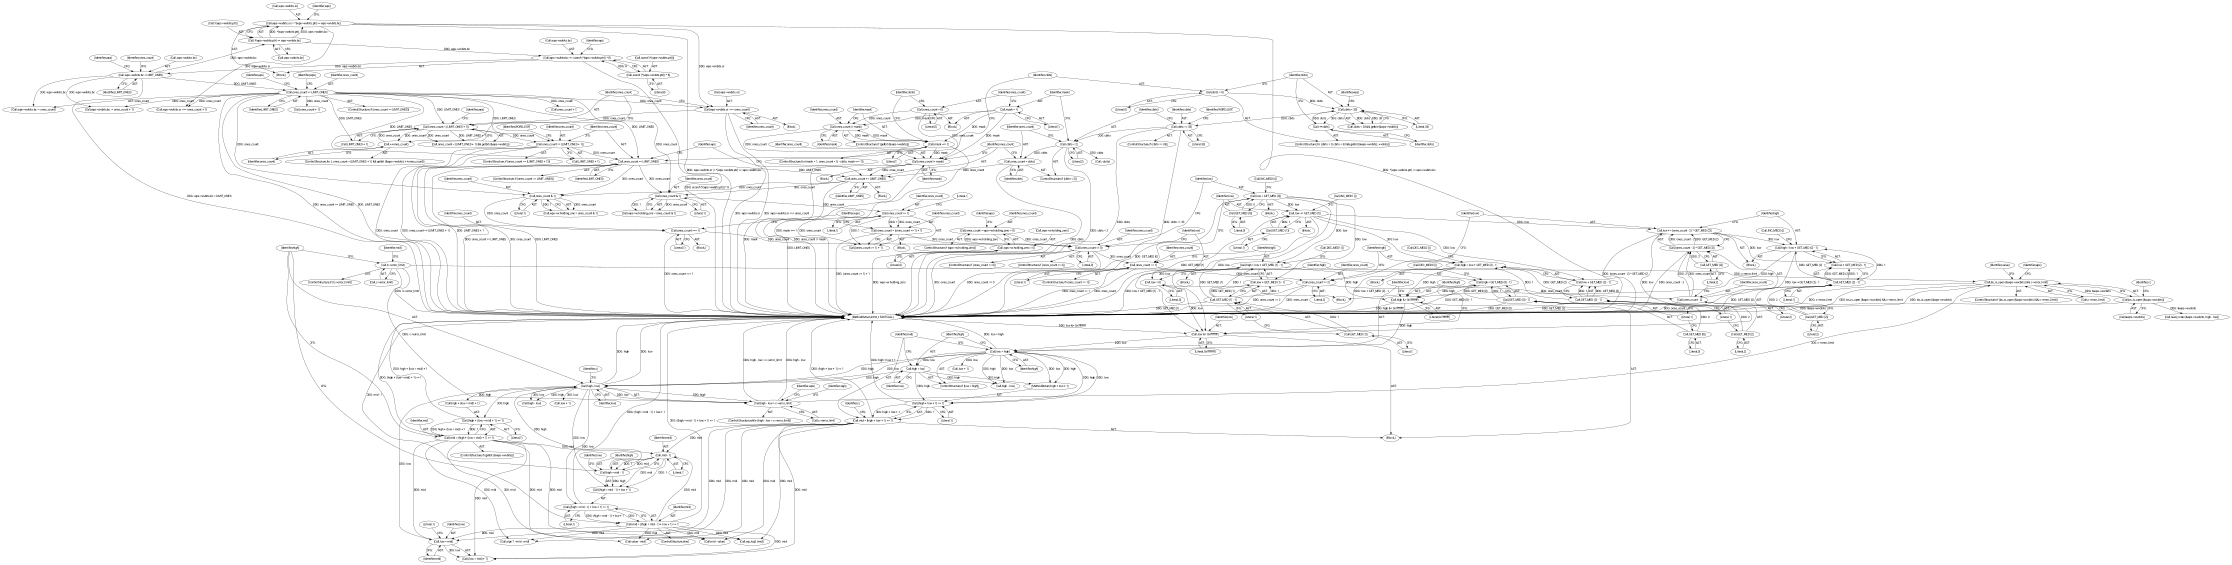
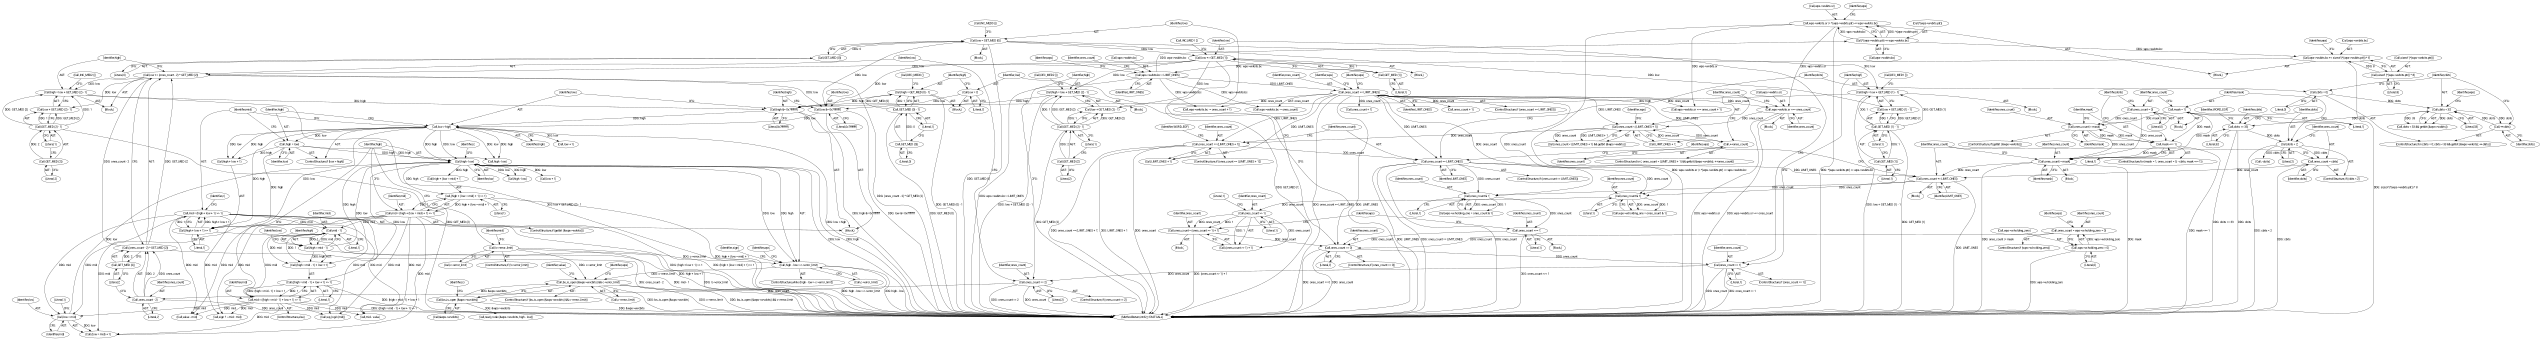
node "(ControlStructure,if (cbits == 33))": removed
edge "(Call,ones_count == 0)" -> "(ControlStructure,if (ones_count == 2))": now "(Call,ones_count == 2)" -> "(ControlStructure,if (ones_count == 2))"
edge "(MethodReturn,int32_t FASTCALL)" -> "(Call,low &= 0x7fffffff)": reversed
node "(MethodReturn,high + low + 1)": label "(MethodReturn,high + low + 1)" -> "(Call,high + low + 1)"
